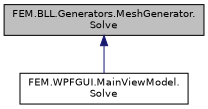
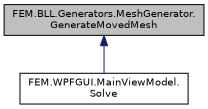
node "FEM.BLL.Generators.MeshGenerator. Solve": label "FEM.BLL.Generators.MeshGenerator. Solve" -> "FEM.BLL.Generators.MeshGenerator. GenerateMovedMesh"
